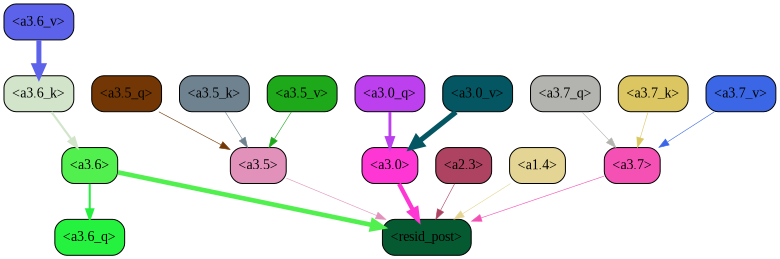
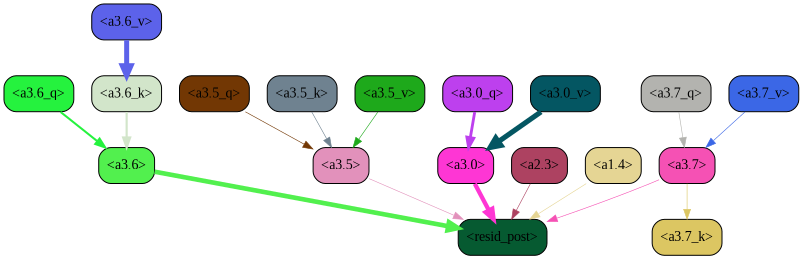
edge "<a3.7_k>" -> "<a3.7>": reversed
edge "<a3.6>" -> "<a3.6_q>": reversed
